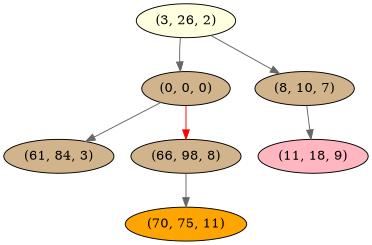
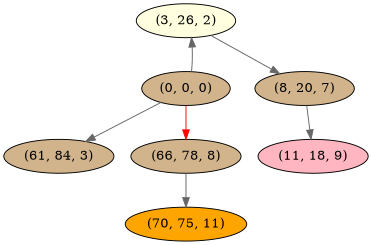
edge "(3, 26, 2)" -> "(0, 0, 0)": reversed
node "(8, 10, 7)": label "(8, 10, 7)" -> "(8, 20, 7)"
node "(66, 98, 8)": label "(66, 98, 8)" -> "(66, 78, 8)"
